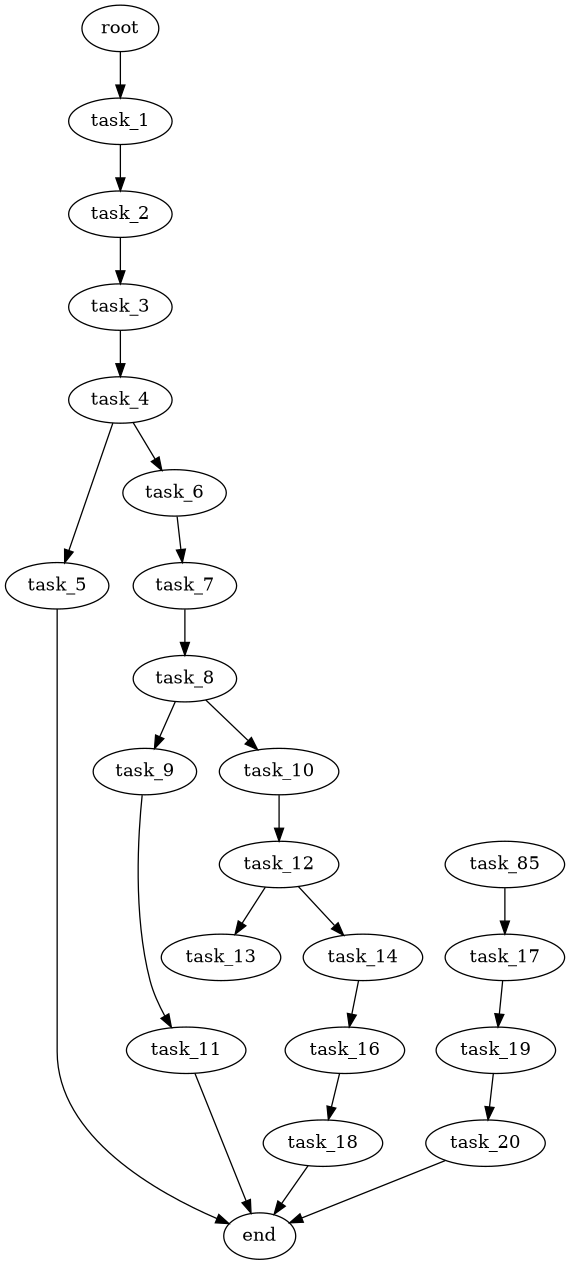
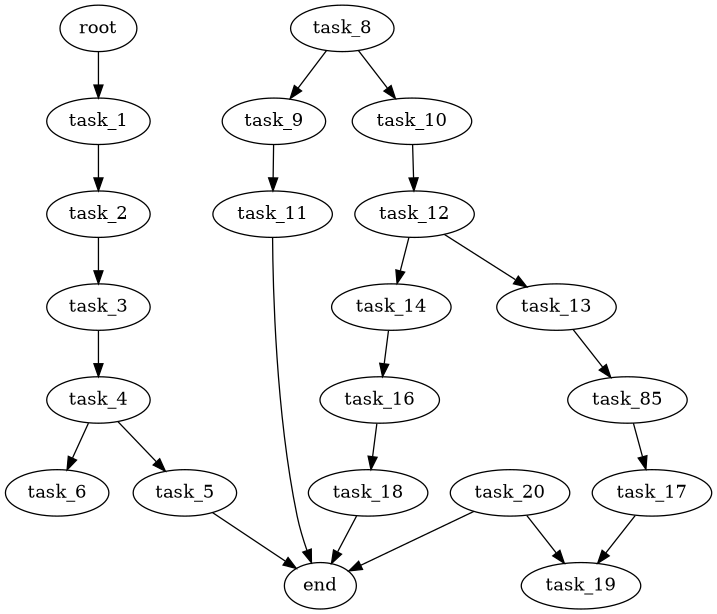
edge "task_13" -> "task_85": added
node "task_7": removed
edge "task_19" -> "task_20": reversed
